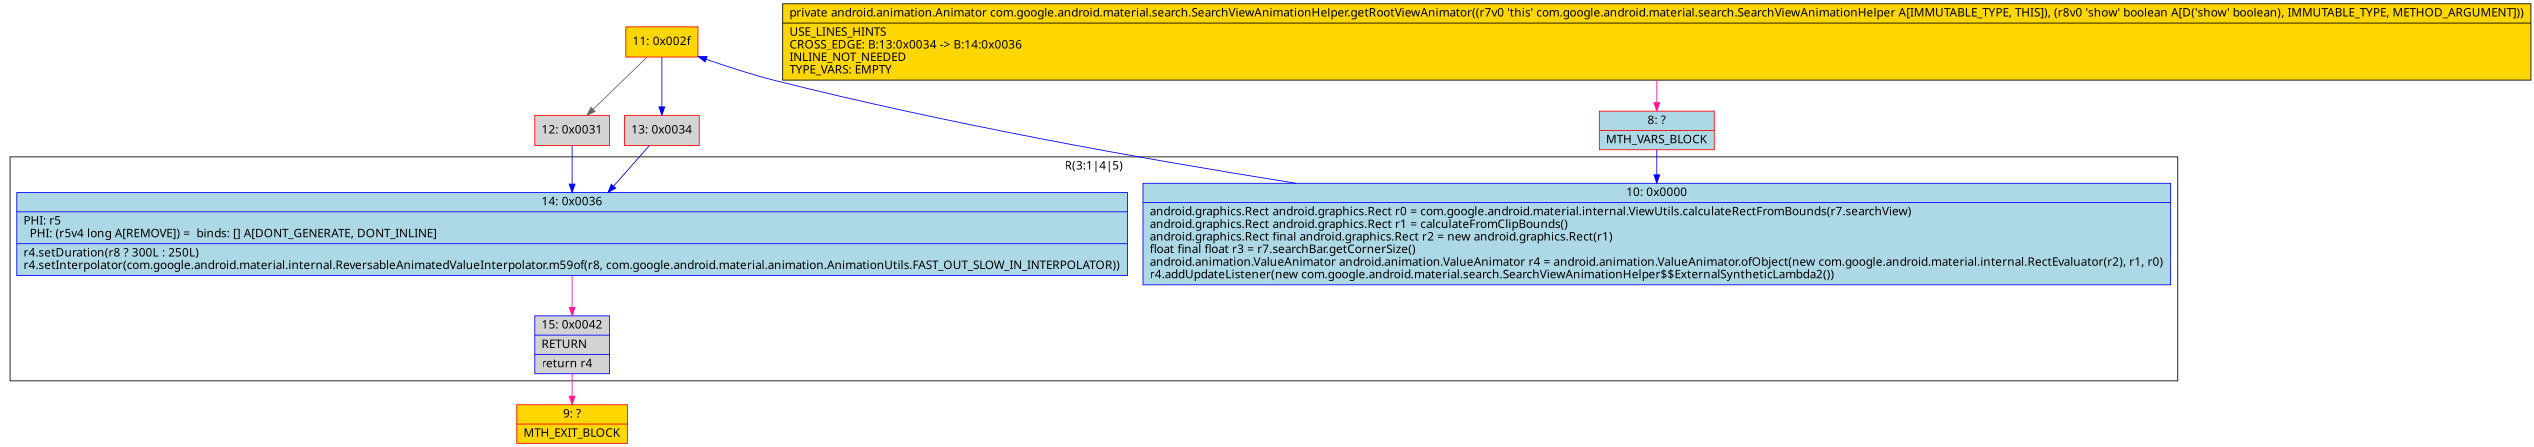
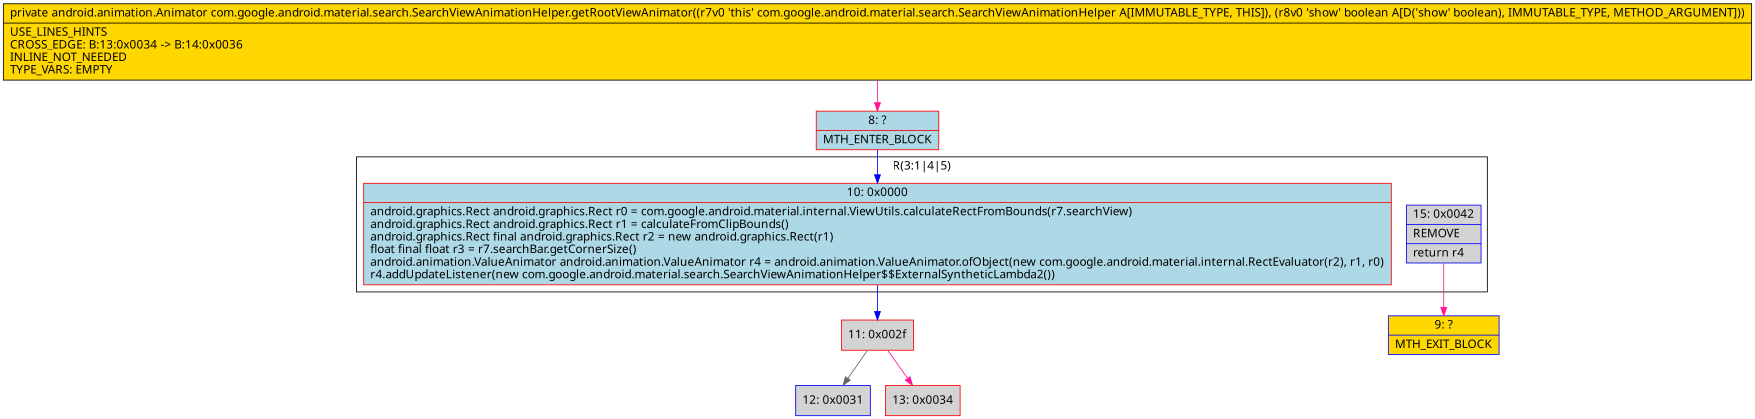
node "11: 0x002f": fillcolor gold -> lightgrey
edge "11: 0x002f" -> "13: 0x0034": color blue -> deeppink
node "12: 0x0031": color red -> blue
node "8: ?": text "MTH_VARS_BLOCK" -> "MTH_ENTER_BLOCK"
node "14: 0x0036": removed
node "10: 0x0000": color blue -> red
node "15: 0x0042": text "RETURN" -> "REMOVE"
node "9: ?": color red -> blue
